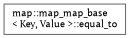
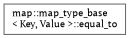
node "map::map_map_base < Key, Value >::equal_to": label "map::map_map_base < Key, Value >::equal_to" -> "map::map_type_base < Key, Value >::equal_to"
